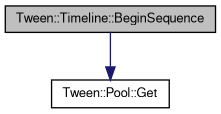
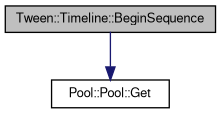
node "Tween::Pool::Get": label "Tween::Pool::Get" -> "Pool::Pool::Get"
